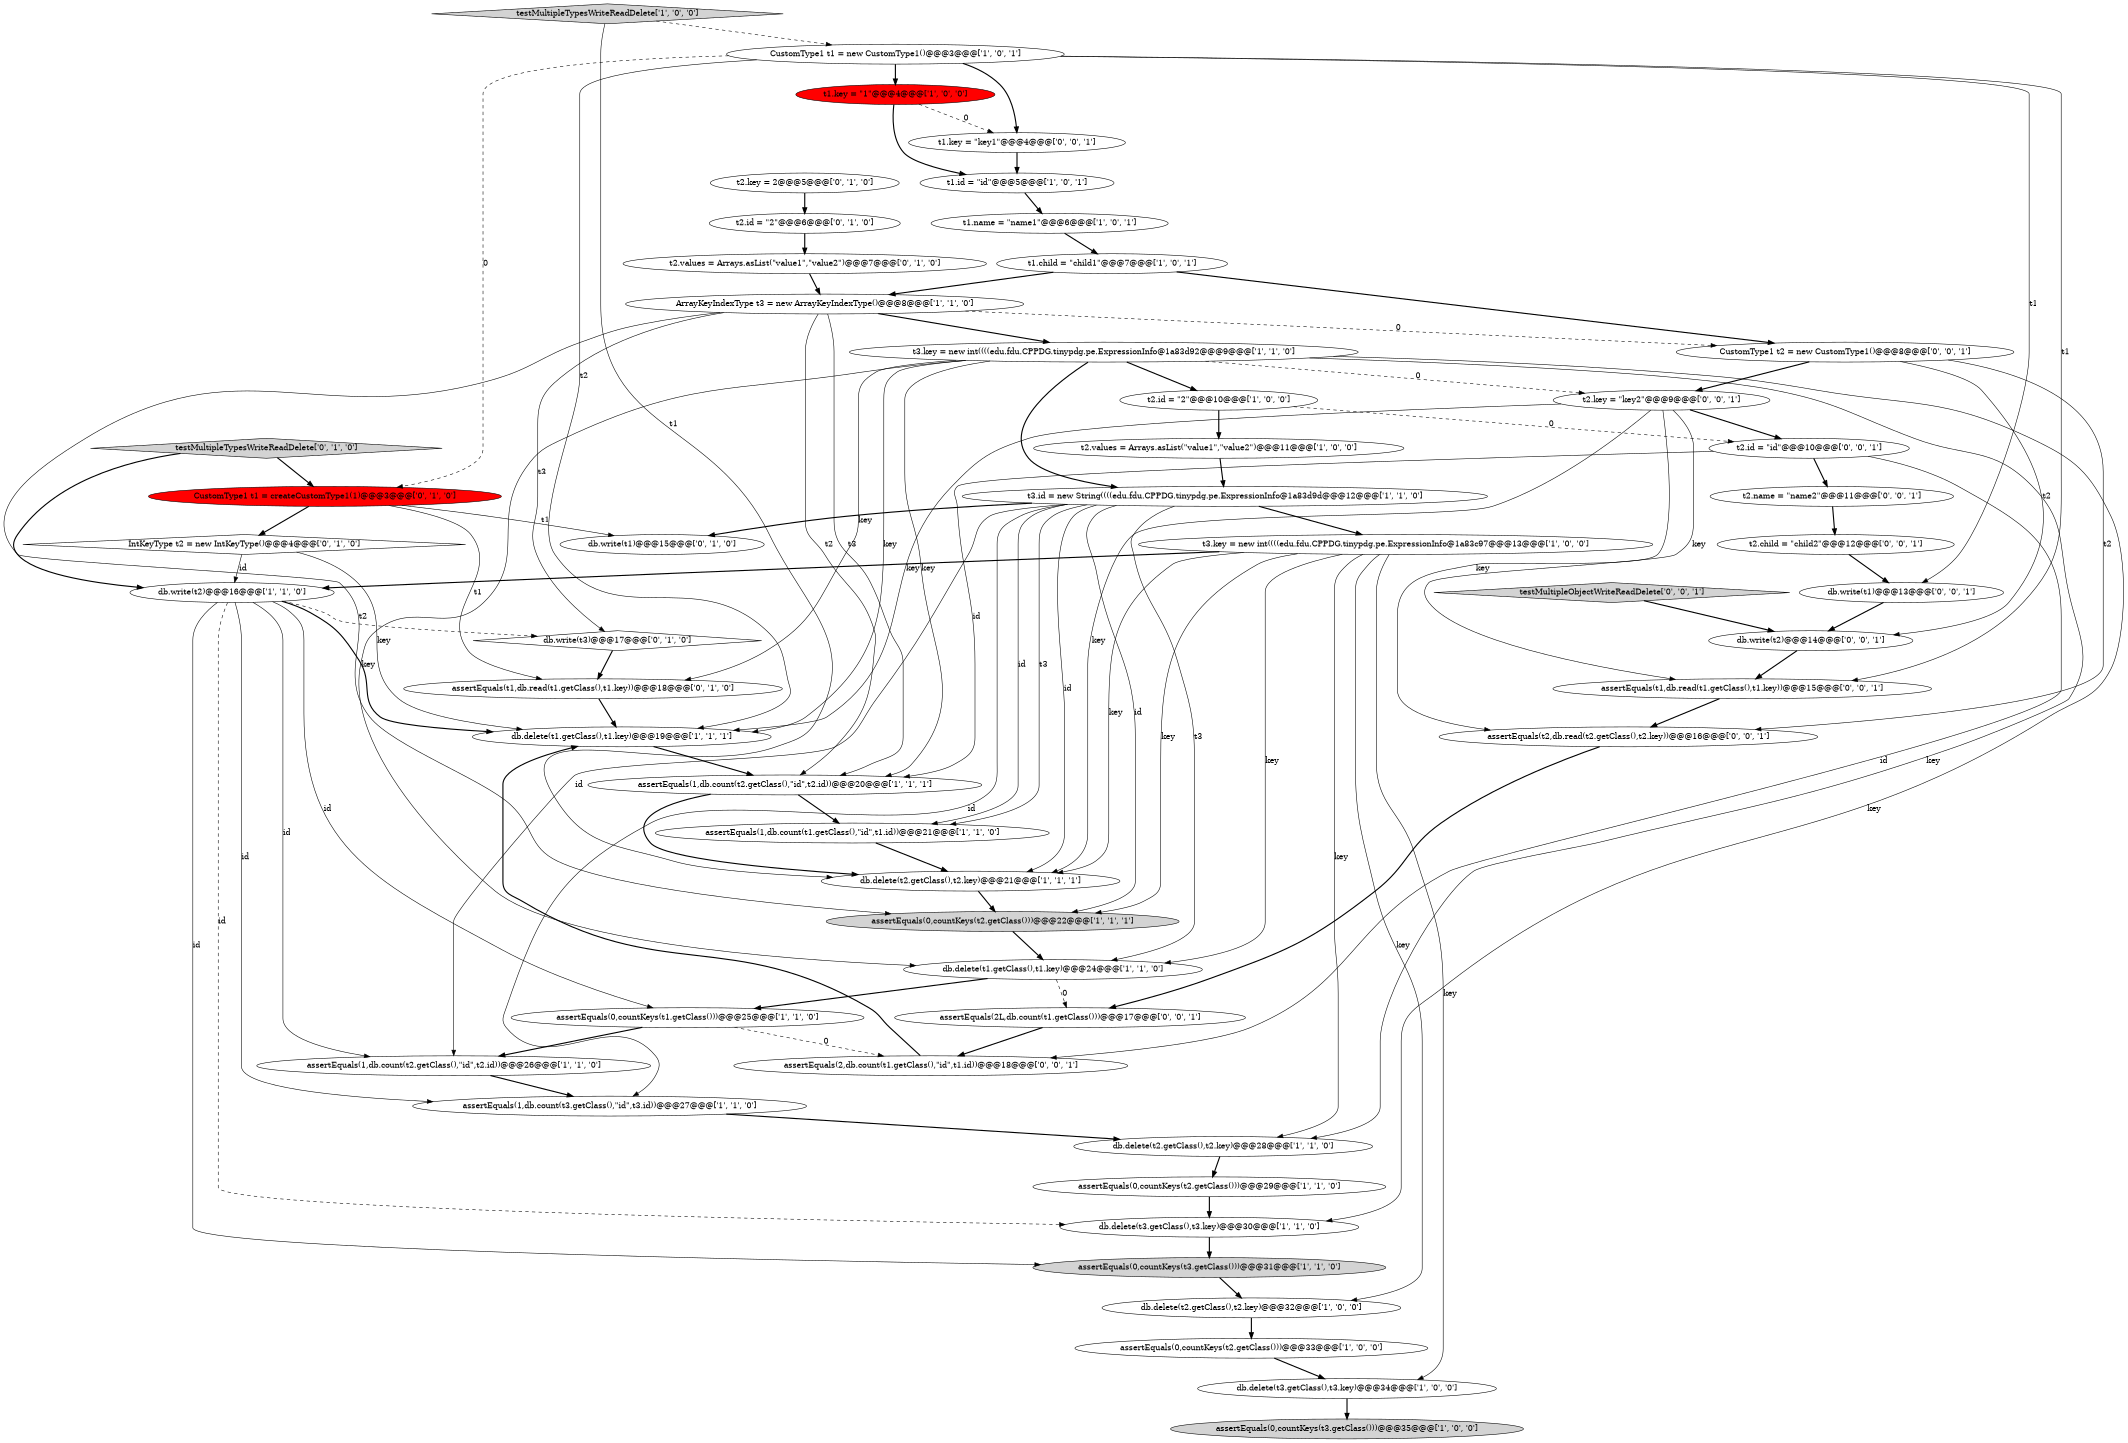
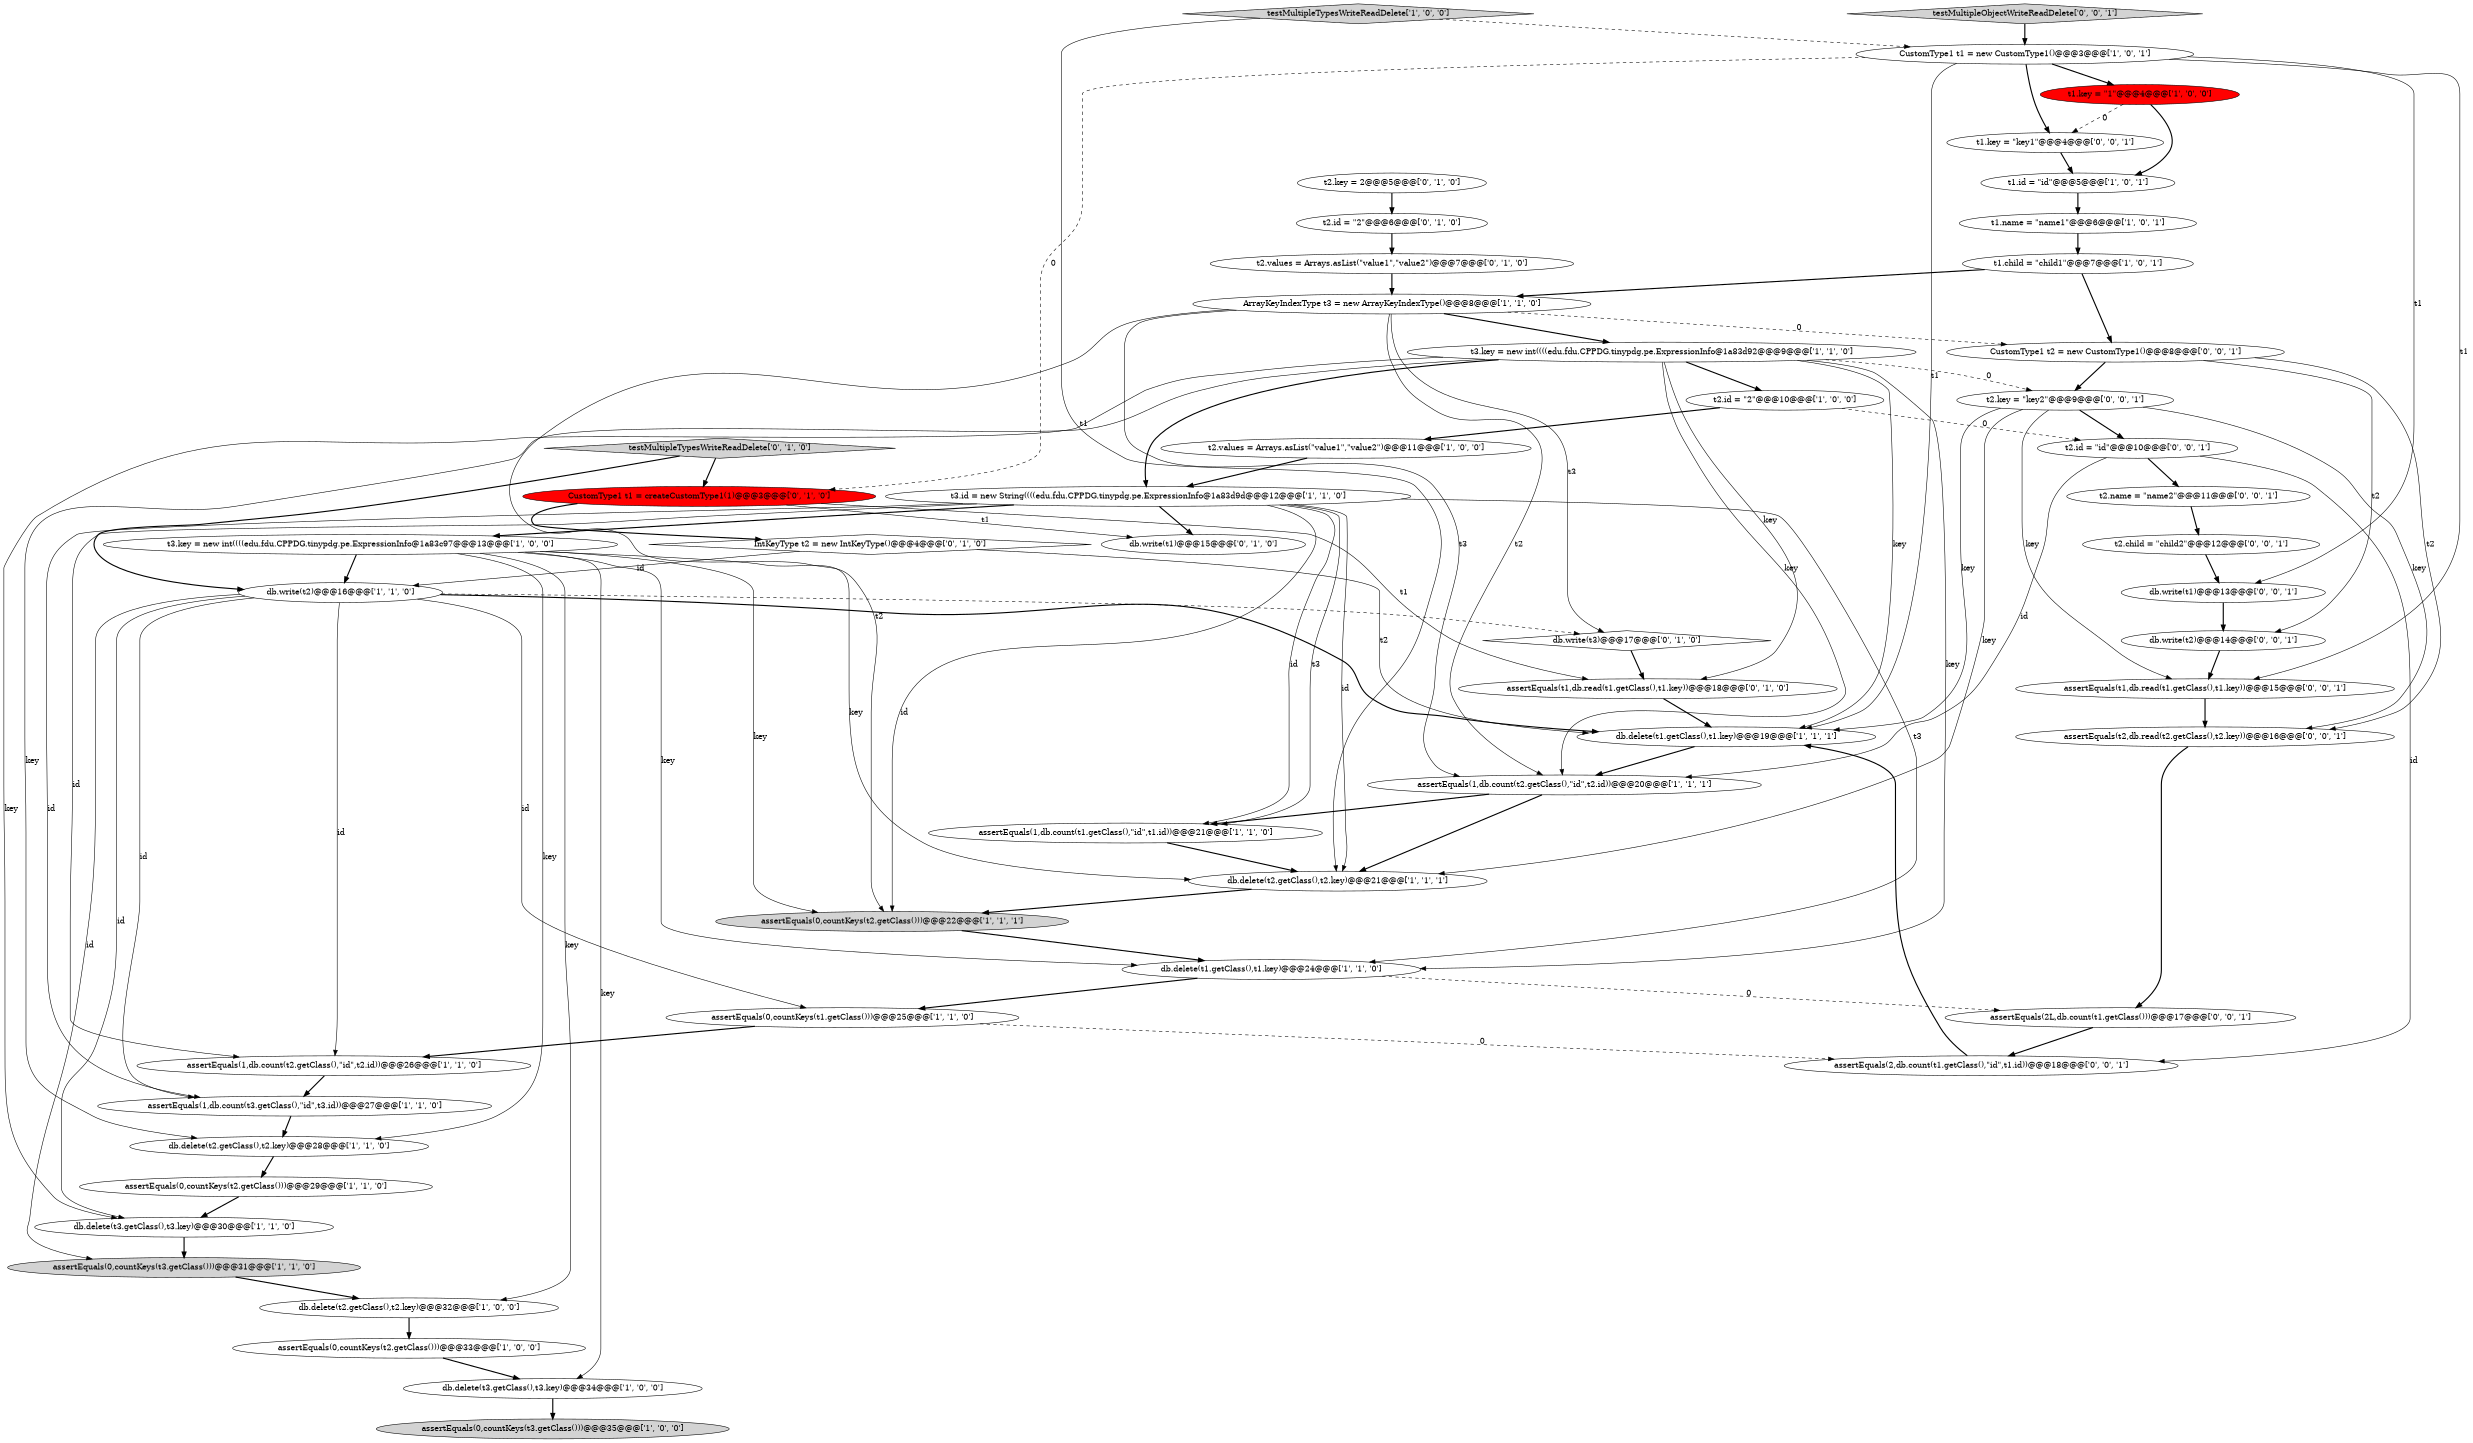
edge "CustomType1 t1 = new CustomType1()@@@3@@@['1', '0', '1']" -> "db.delete(t1.getClass(),t1.key)@@@19@@@['1', '1', '1']": label "t2" -> "t1"
edge "testMultipleObjectWriteReadDelete['0', '0', '1']" -> "db.write(t2)@@@14@@@['0', '0', '1']": now "testMultipleObjectWriteReadDelete['0', '0', '1']" -> "CustomType1 t1 = new CustomType1()@@@3@@@['1', '0', '1']"
edge "IntKeyType t2 = new IntKeyType()@@@4@@@['0', '1', '0']" -> "db.delete(t1.getClass(),t1.key)@@@19@@@['1', '1', '1']": label "key" -> "t2"
edge "db.write(t2)@@@16@@@['1', '1', '0']" -> "db.delete(t3.getClass(),t3.key)@@@30@@@['1', '1', '0']": style dashed -> solid
